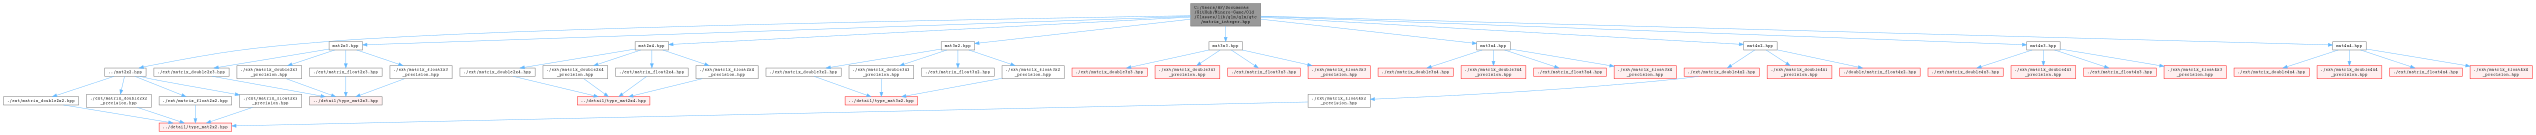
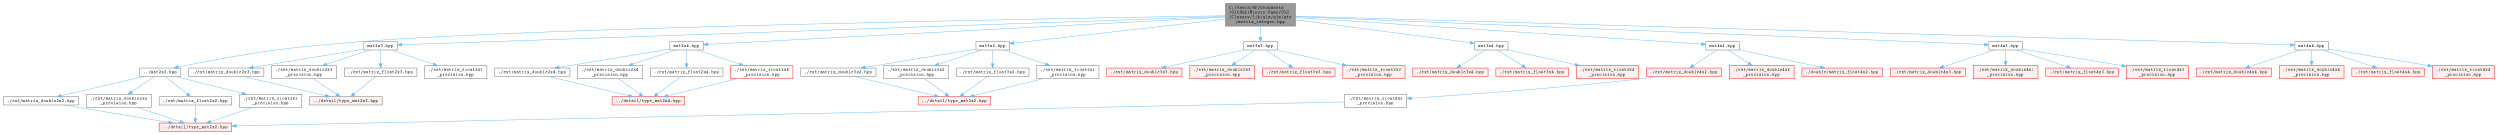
node "./ext/matrix_float2x4 _precision.hpp": color grey40 -> red
node "./ext/matrix_double3x4 _precision.hpp": removed
edge "./ext/matrix_float3x2.hpp" -> "../detail/type_mat3x2.hpp": added
edge "./ext/matrix_float2x3 _precision.hpp" -> "../detail/type_mat2x3.hpp": removed
